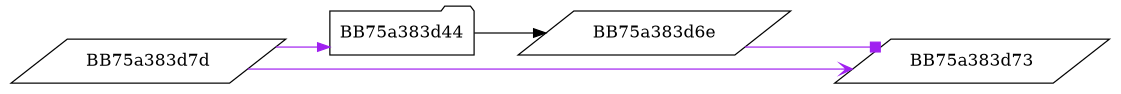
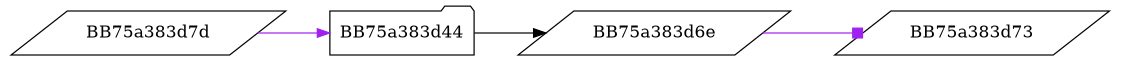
edge "BB75a383d7d" -> "BB75a383d73": removed
